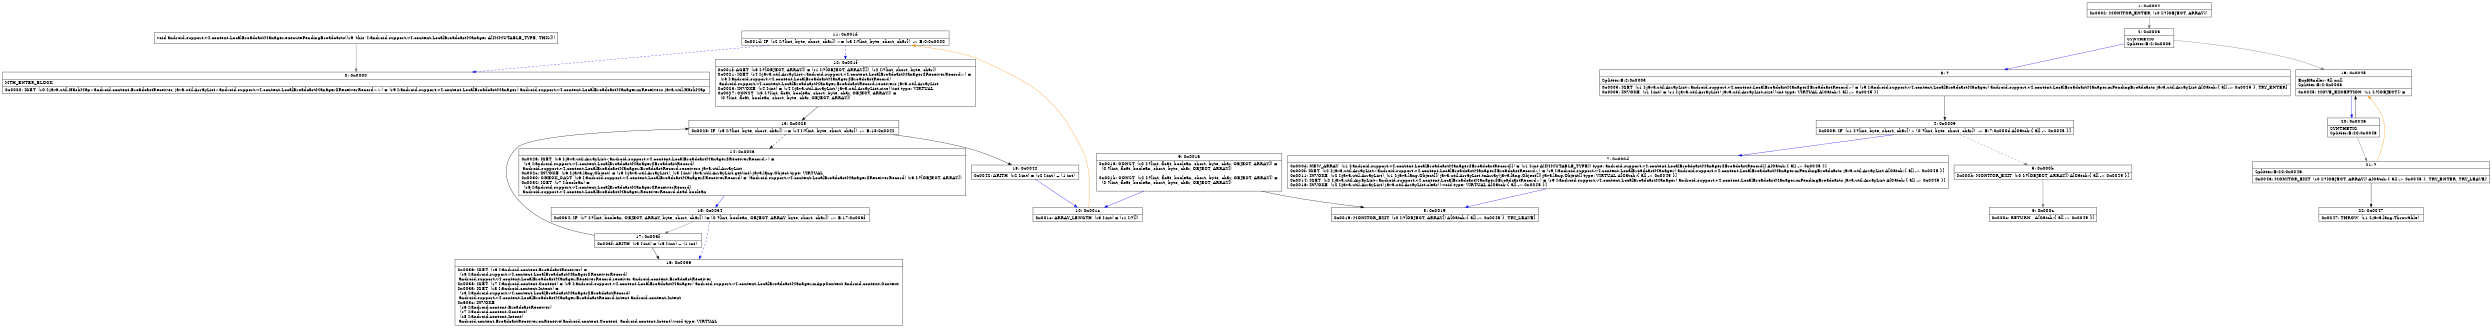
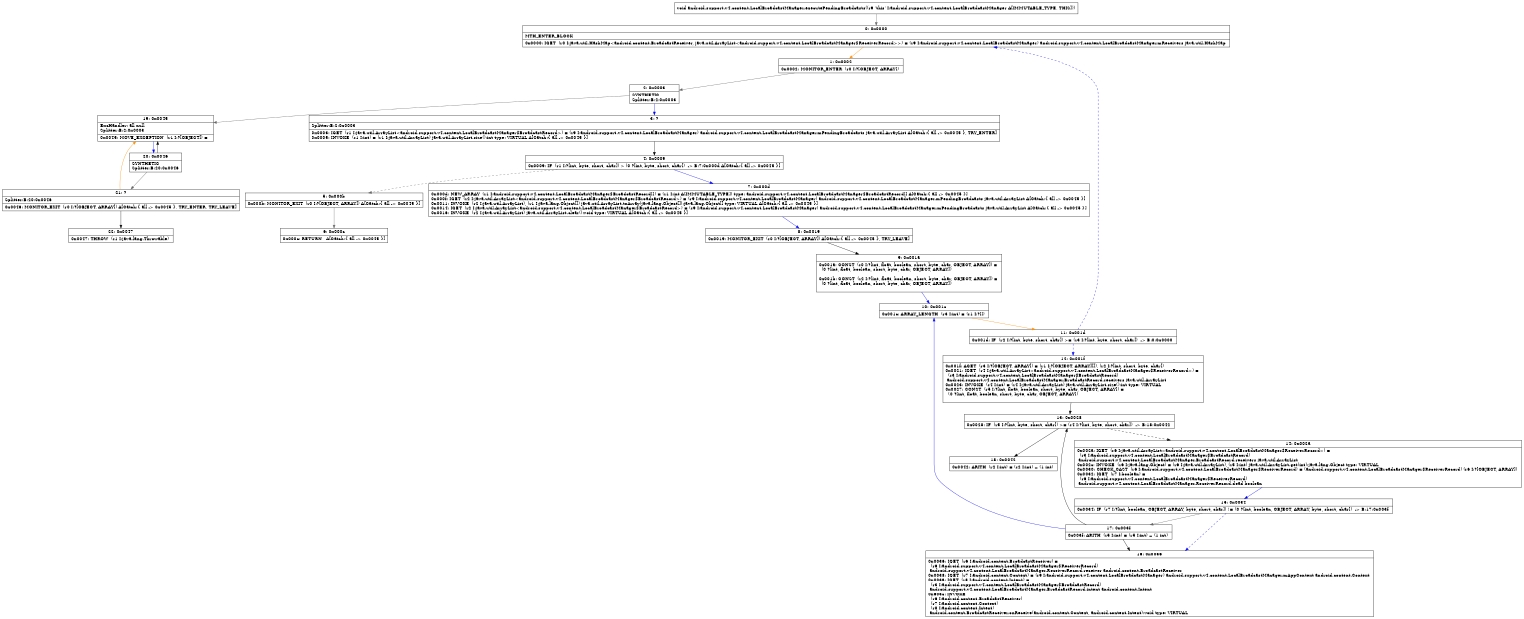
edge "0: 0x0000" -> "1: 0x0002": added
edge "18: 0x0042" -> "10: 0x001c": now "17: 0x003f" -> "10: 0x001c"
edge "9: 0x001a" -> "8: 0x0019": reversed
